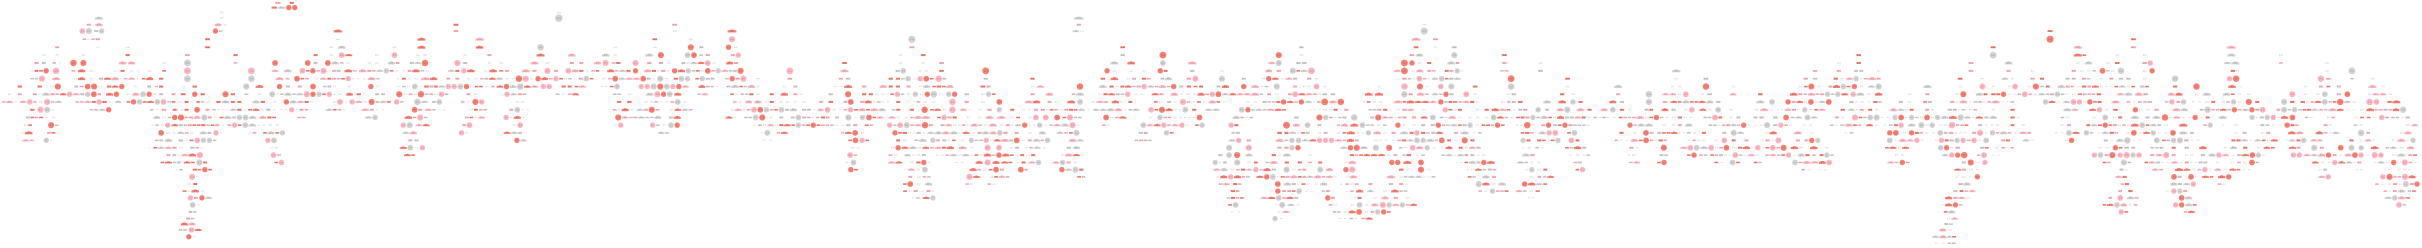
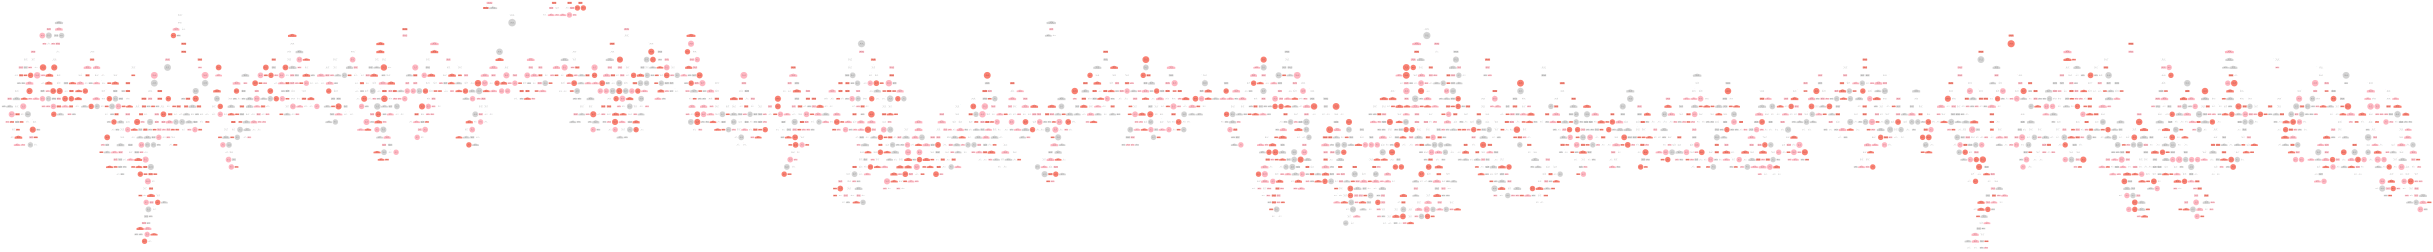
node "X[23] <= -1.056 gini = 0.497 samples = 50 value = [23, 27]": removed
